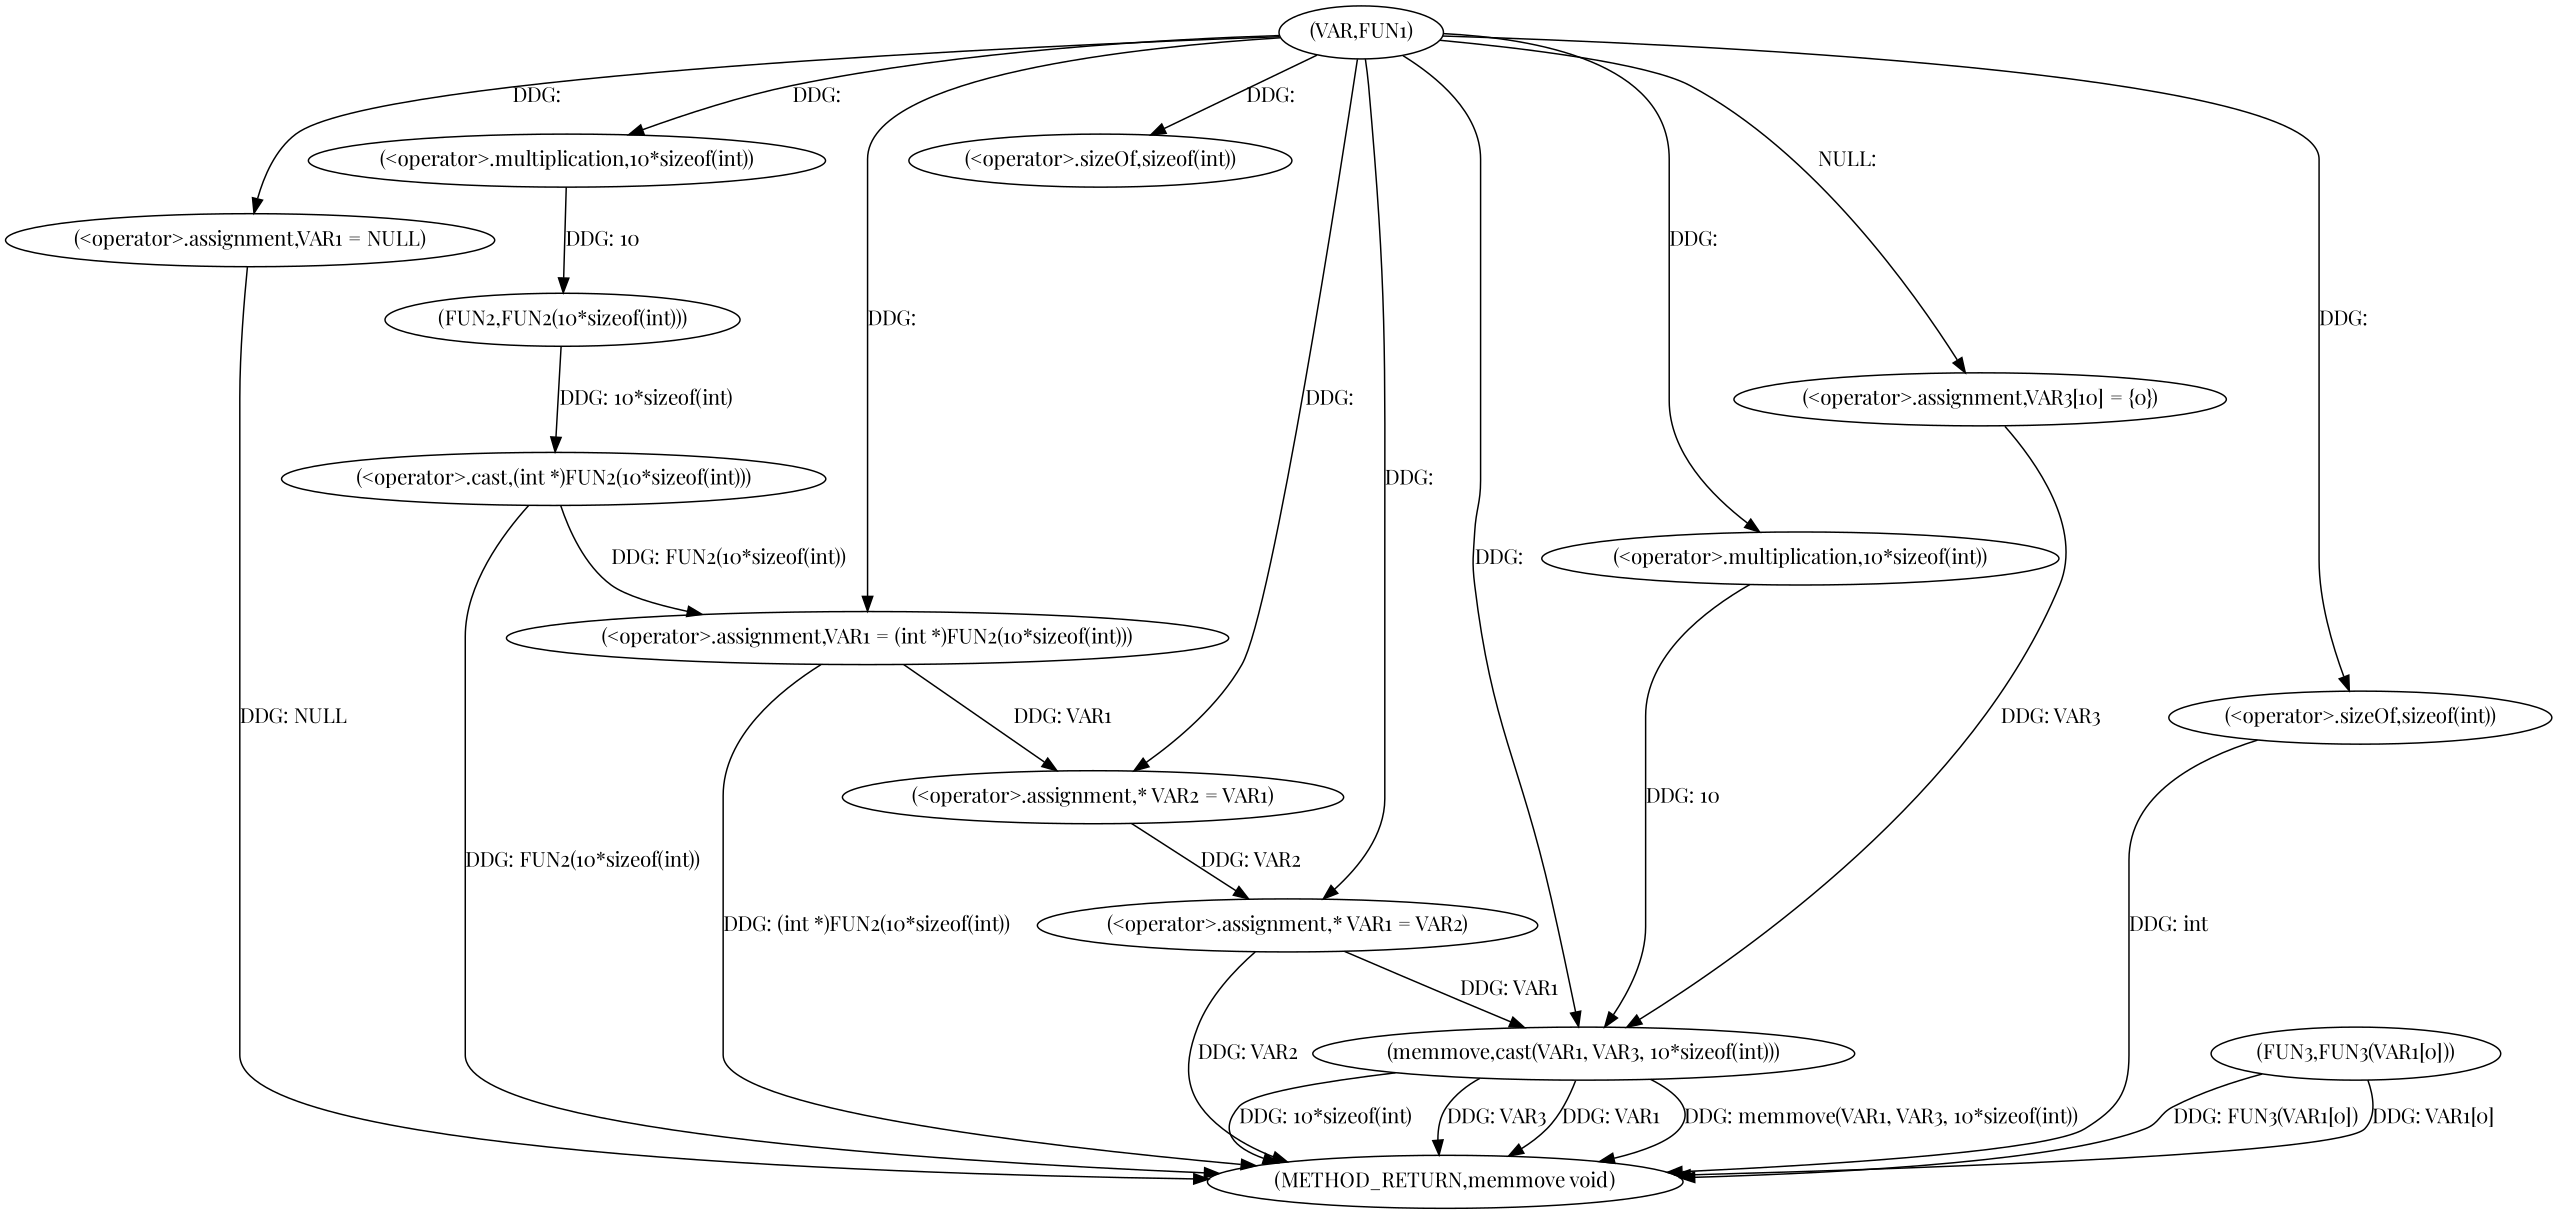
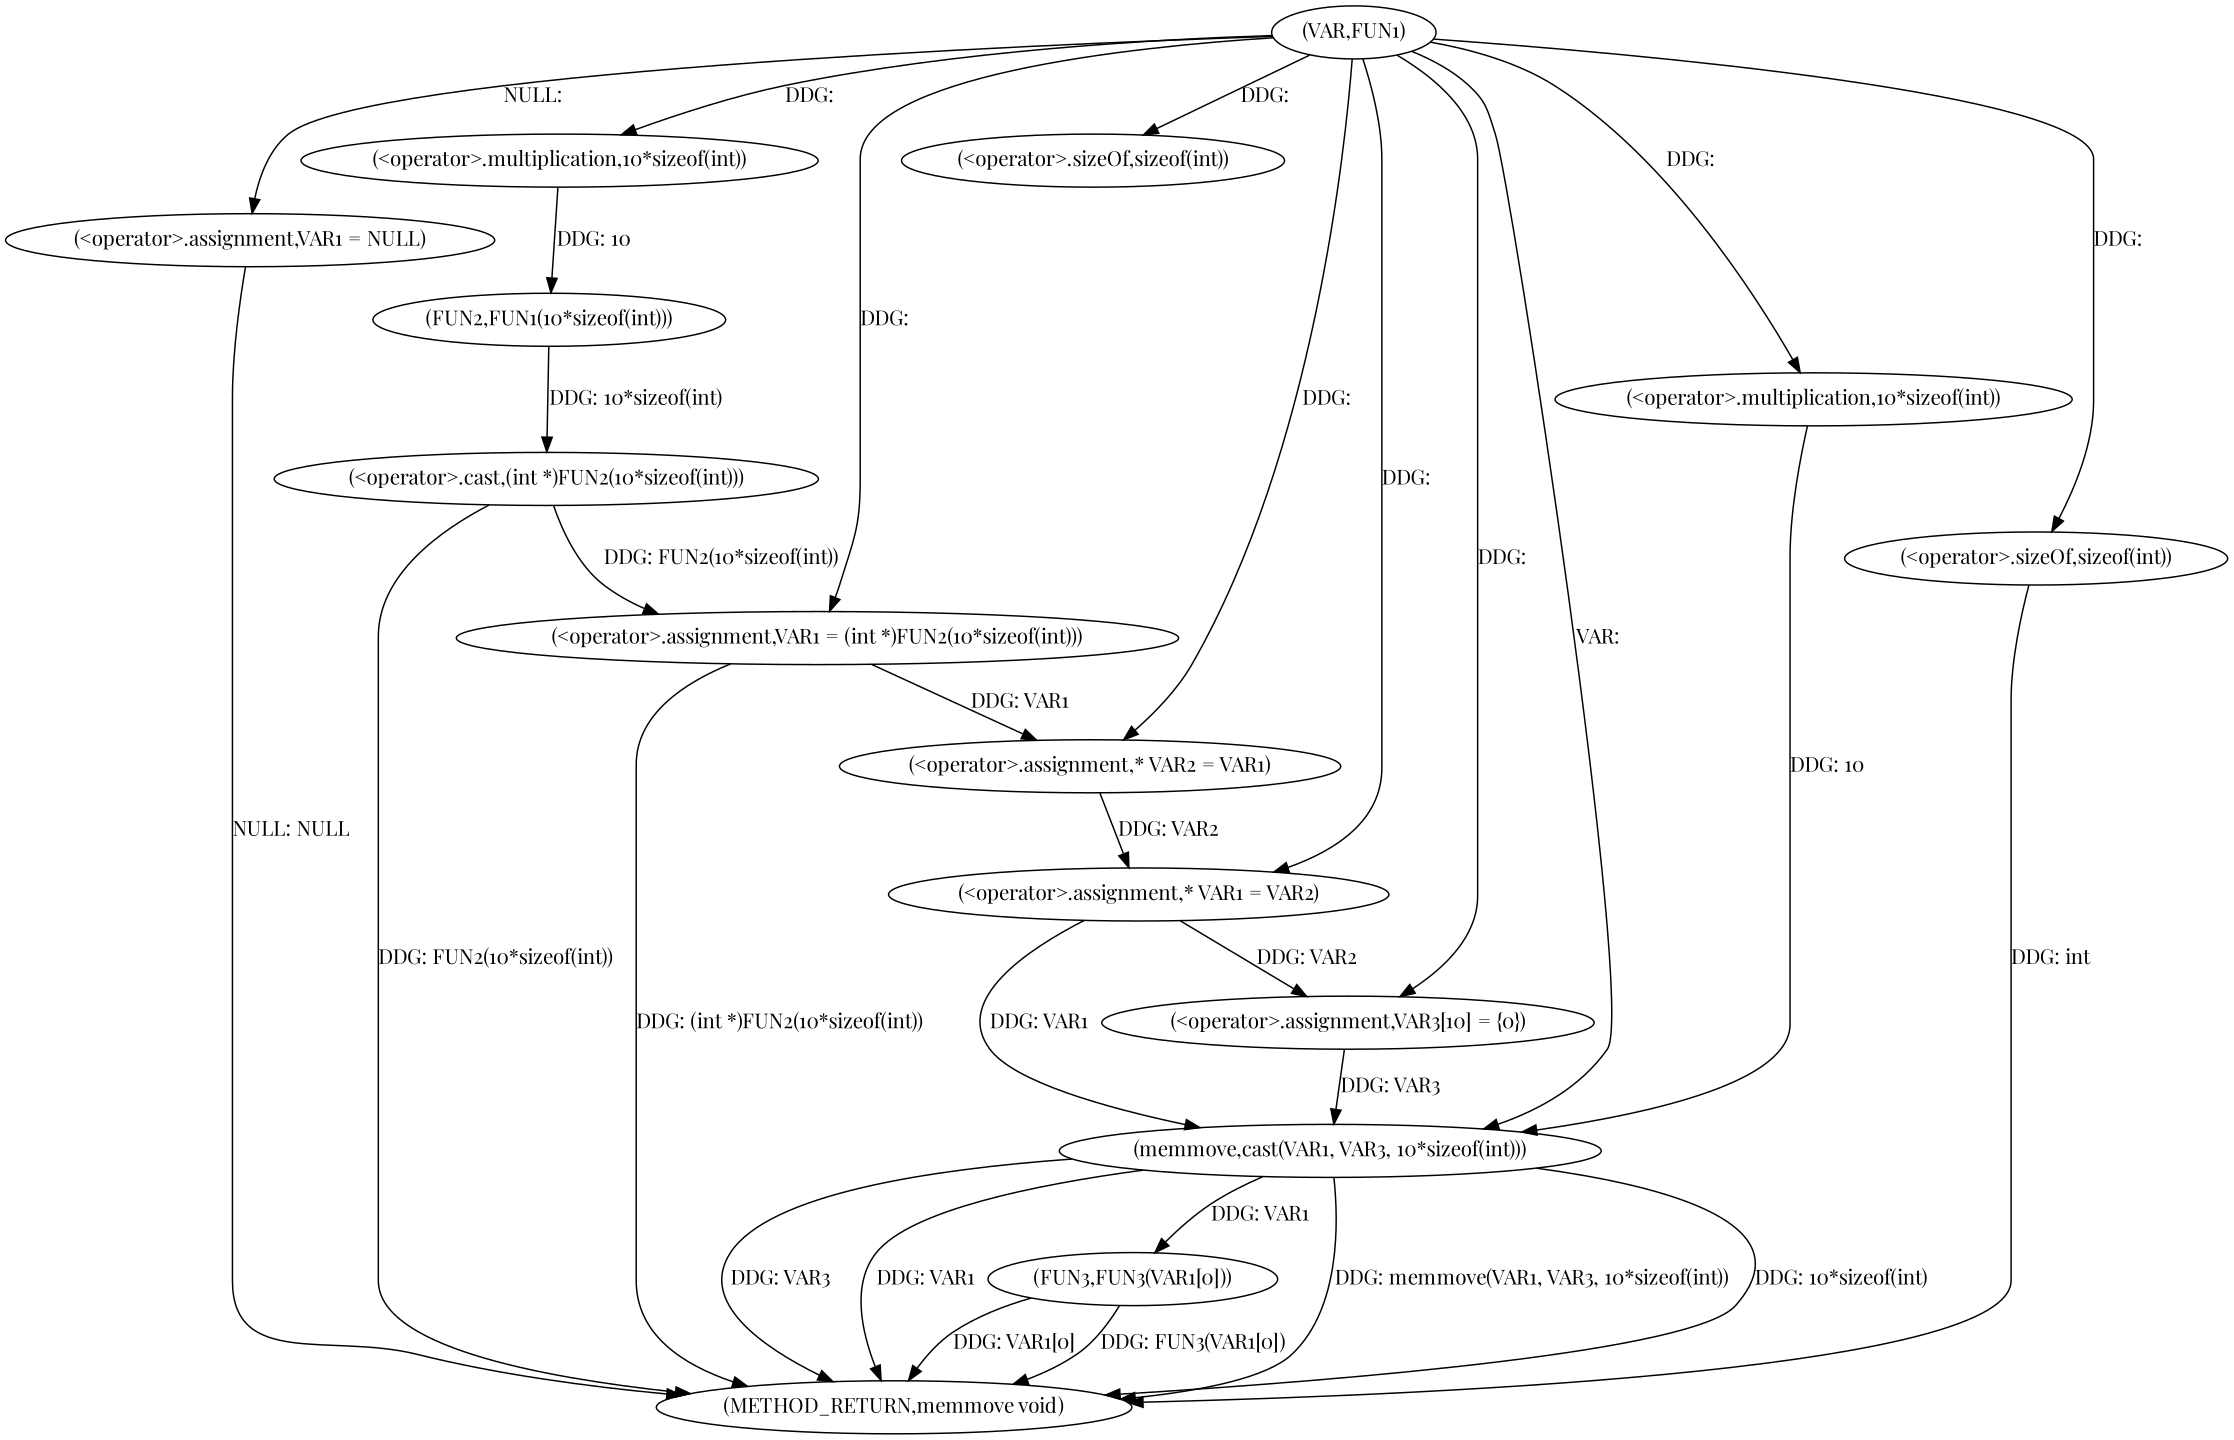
edge "(VAR,FUN1)" -> "(<operator>.assignment,VAR1 = NULL)": label "DDG: " -> "NULL: "
edge "(VAR,FUN1)" -> "(<operator>.assignment,VAR3[10] = {0})": label "NULL: " -> "DDG: "
node "(FUN2,FUN2(10*sizeof(int)))": label "(FUN2,FUN2(10*sizeof(int)))" -> "(FUN2,FUN1(10*sizeof(int)))"
edge "(VAR,FUN1)" -> "(memmove,cast(VAR1, VAR3, 10*sizeof(int)))": label "DDG: " -> "VAR: "
edge "(<operator>.assignment,VAR1 = NULL)" -> "(METHOD_RETURN,memmove void)": label "DDG: NULL" -> "NULL: NULL"
edge "(<operator>.assignment,* VAR1 = VAR2)" -> "(METHOD_RETURN,memmove void)": now "(<operator>.assignment,* VAR1 = VAR2)" -> "(<operator>.assignment,VAR3[10] = {0})"
edge "(memmove,cast(VAR1, VAR3, 10*sizeof(int)))" -> "(FUN3,FUN3(VAR1[0]))": added, label "DDG: VAR1"
